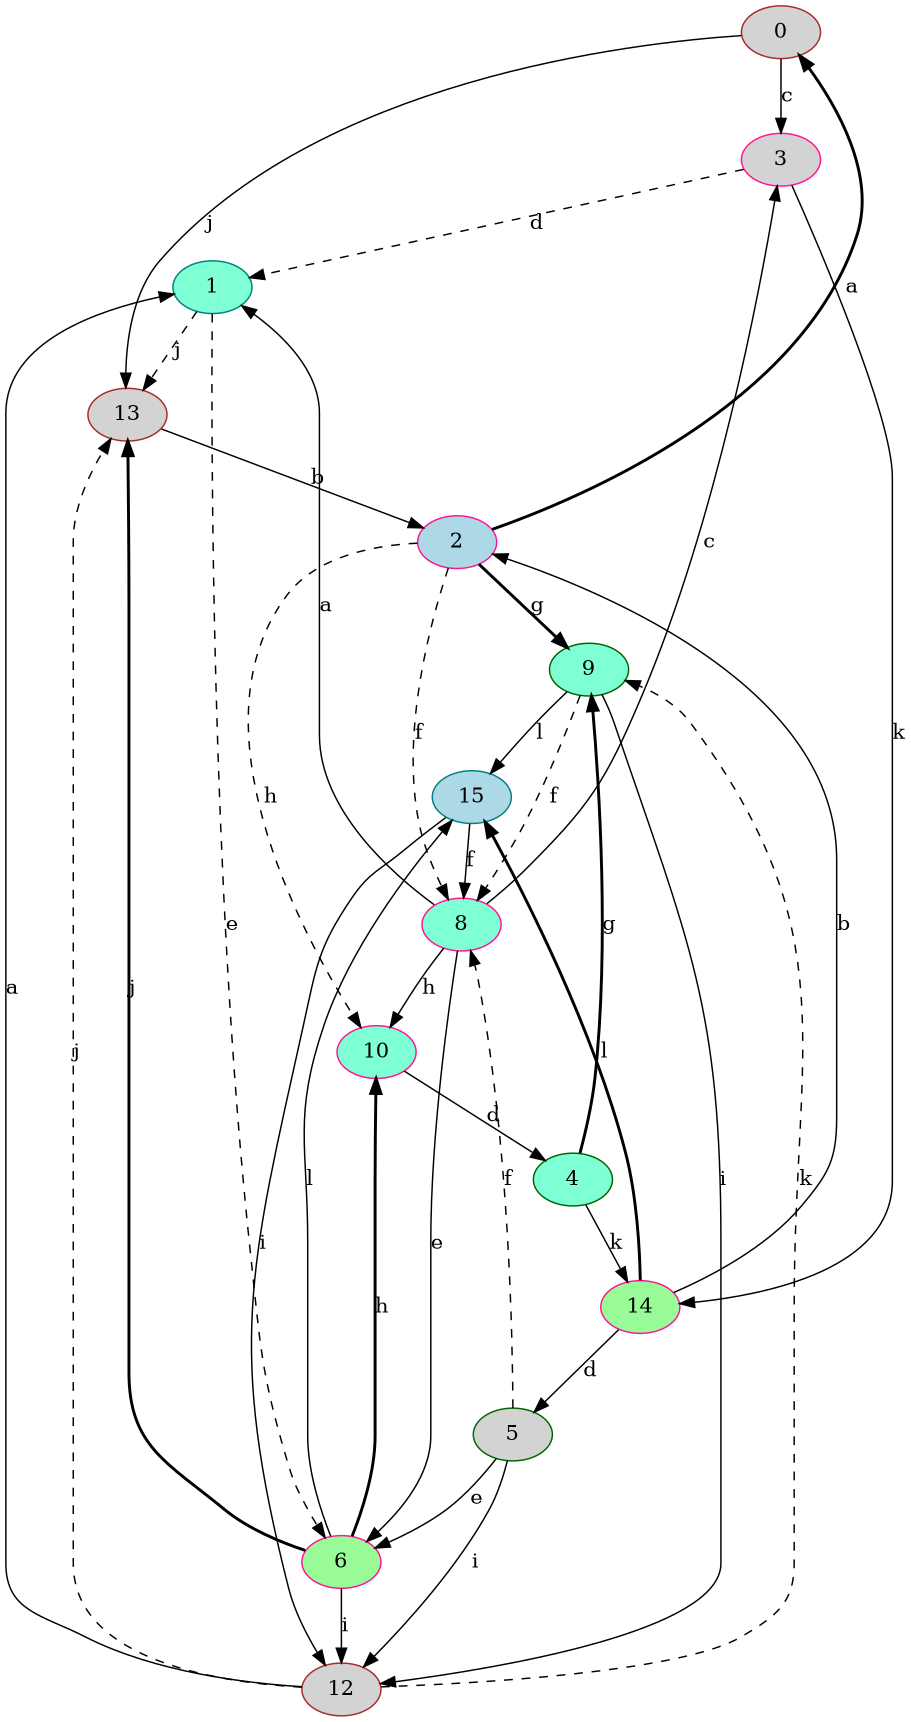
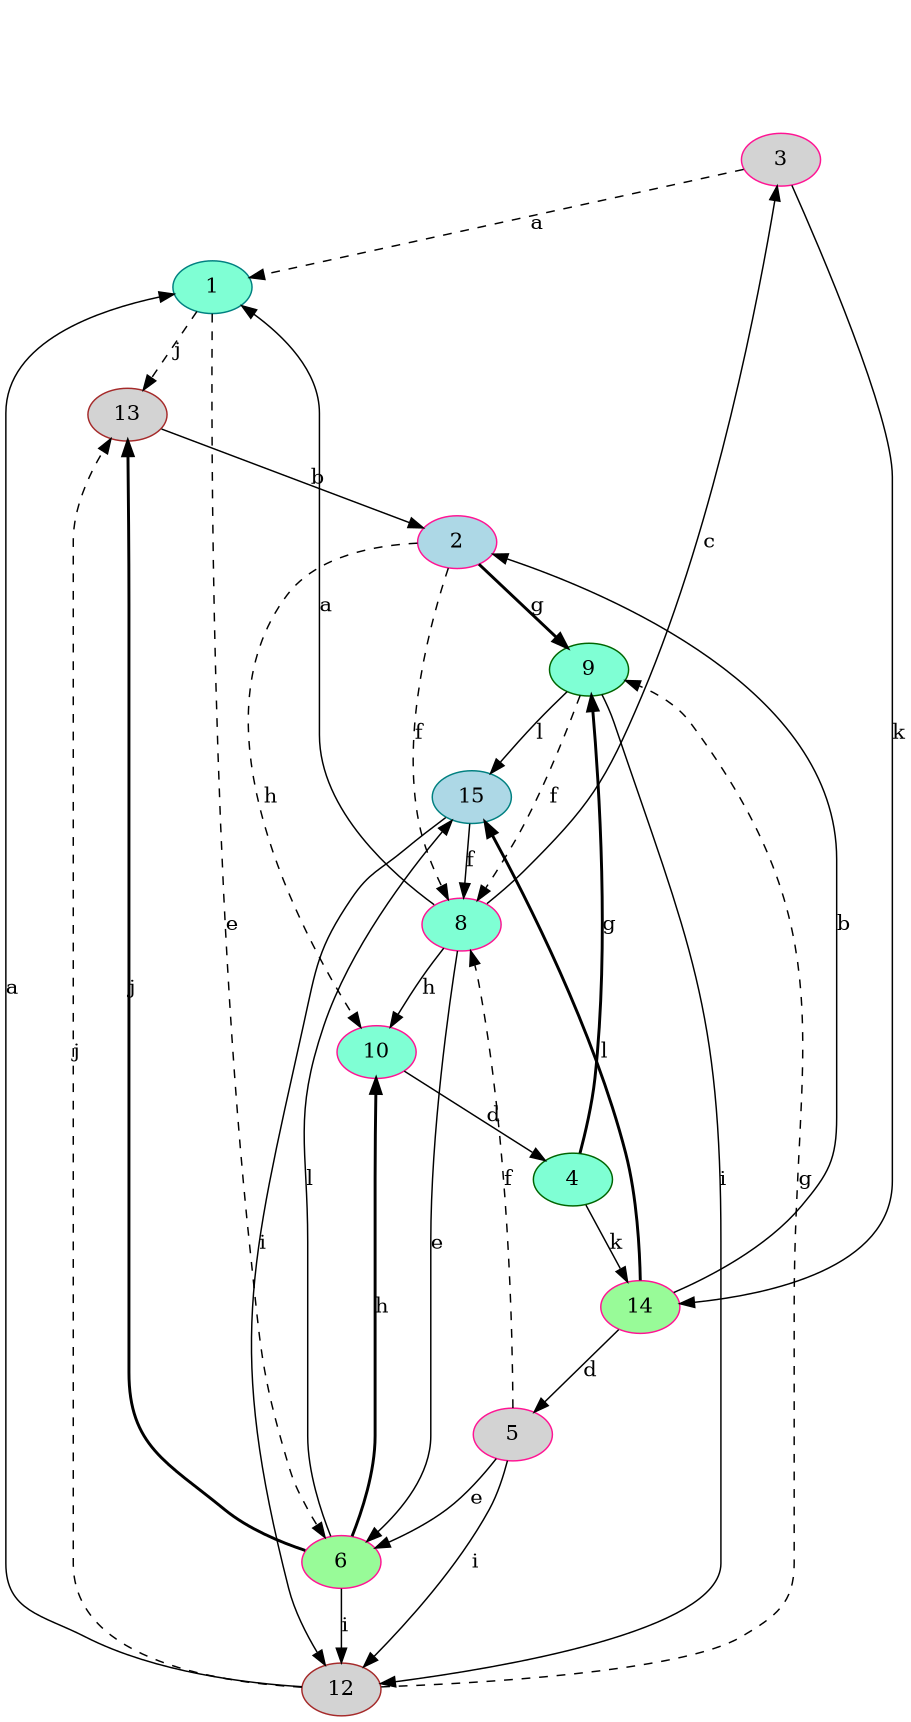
node "0": removed
edge "3" -> "1": label "d" -> "a"
edge "12" -> "9": label "k" -> "g"
node "5": color darkgreen -> deeppink
